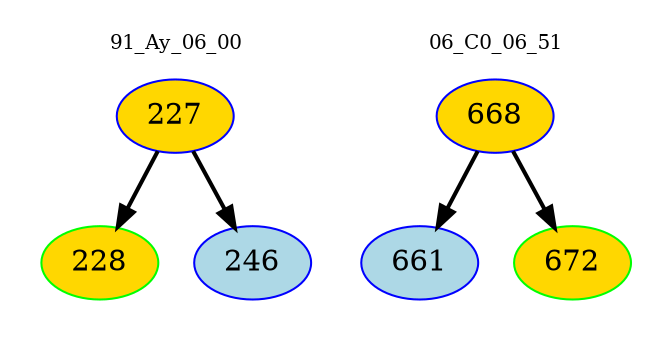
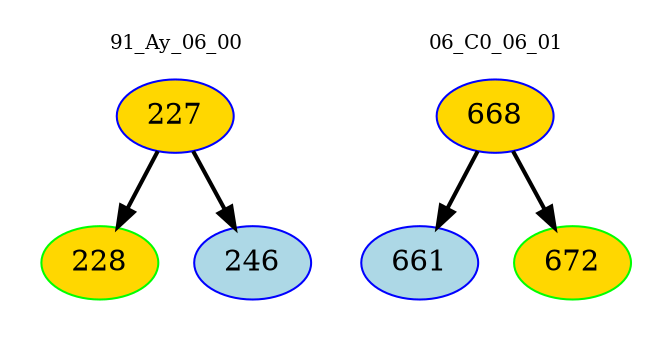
cluster "06_C0_06_51": label "06_C0_06_51" -> "06_C0_06_01"
